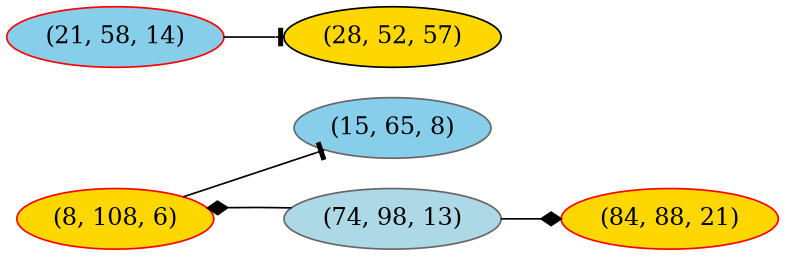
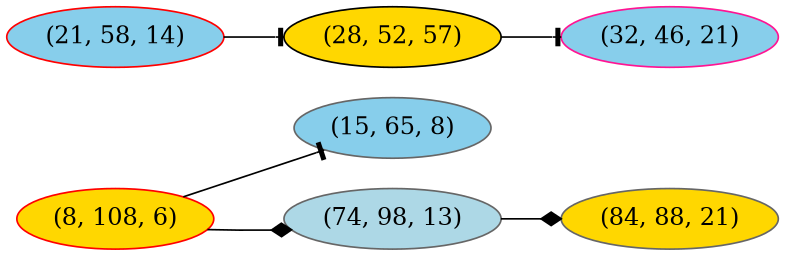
node "(32, 46, 21)": added
edge "(74, 98, 13)" -> "(8, 108, 6)": reversed
node "(84, 88, 21)": color red -> gray40
